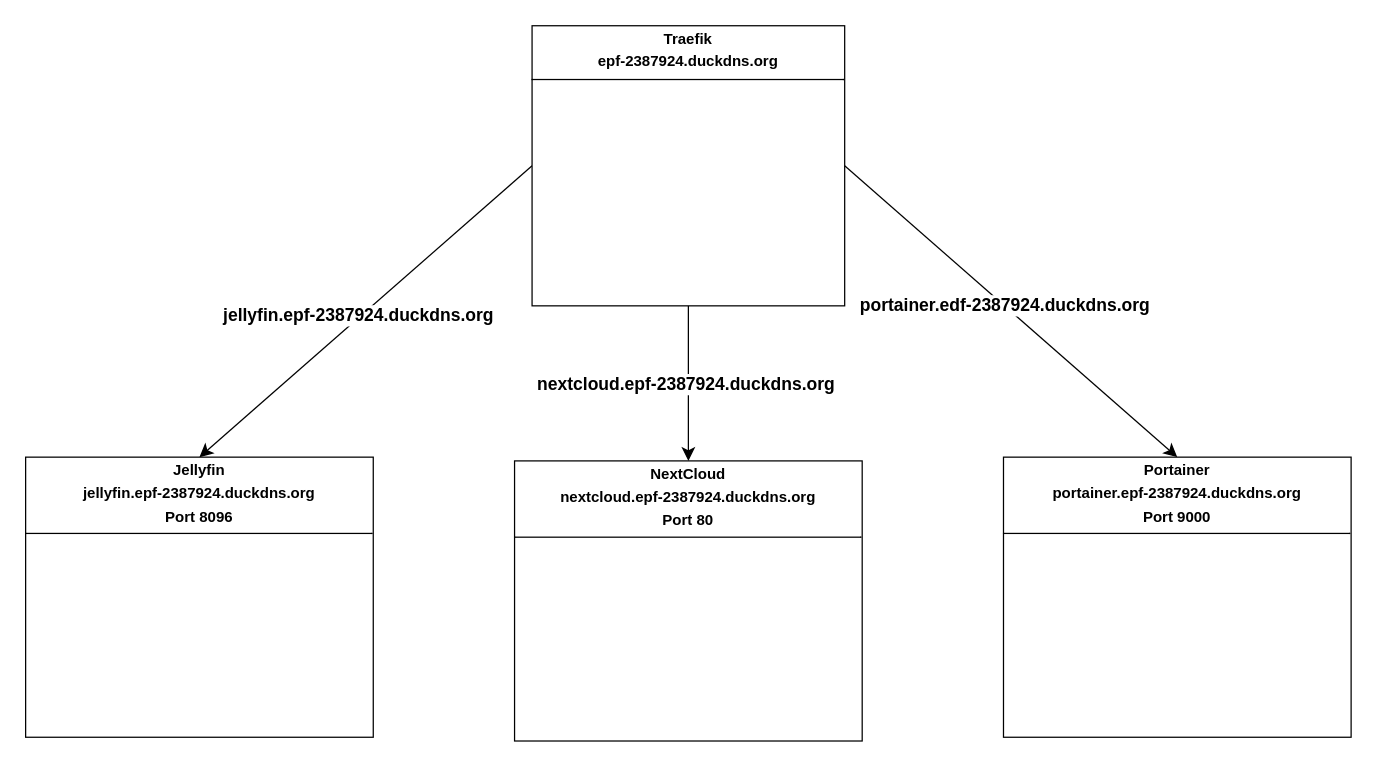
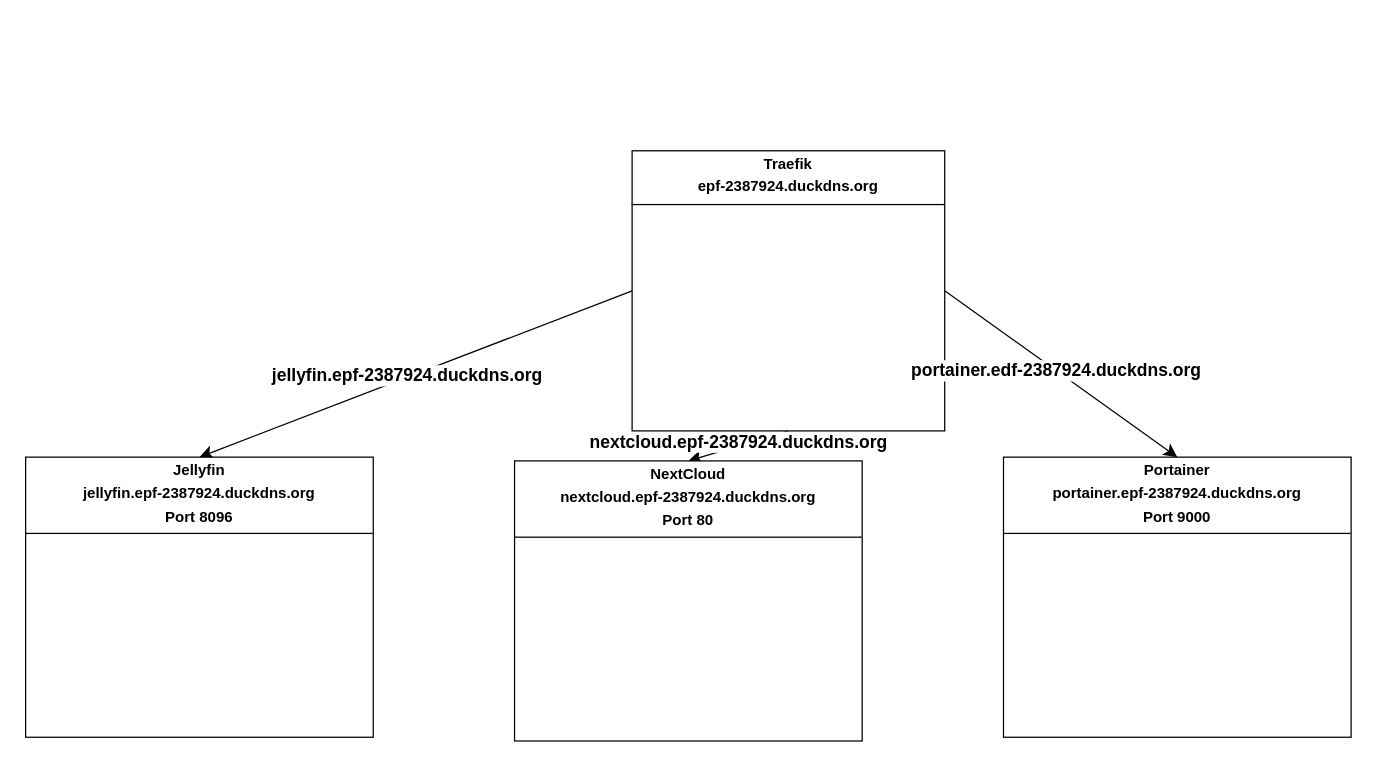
node "Traefik epf-2387924.duckdns.org": moved (688, 166) -> (788, 291)
